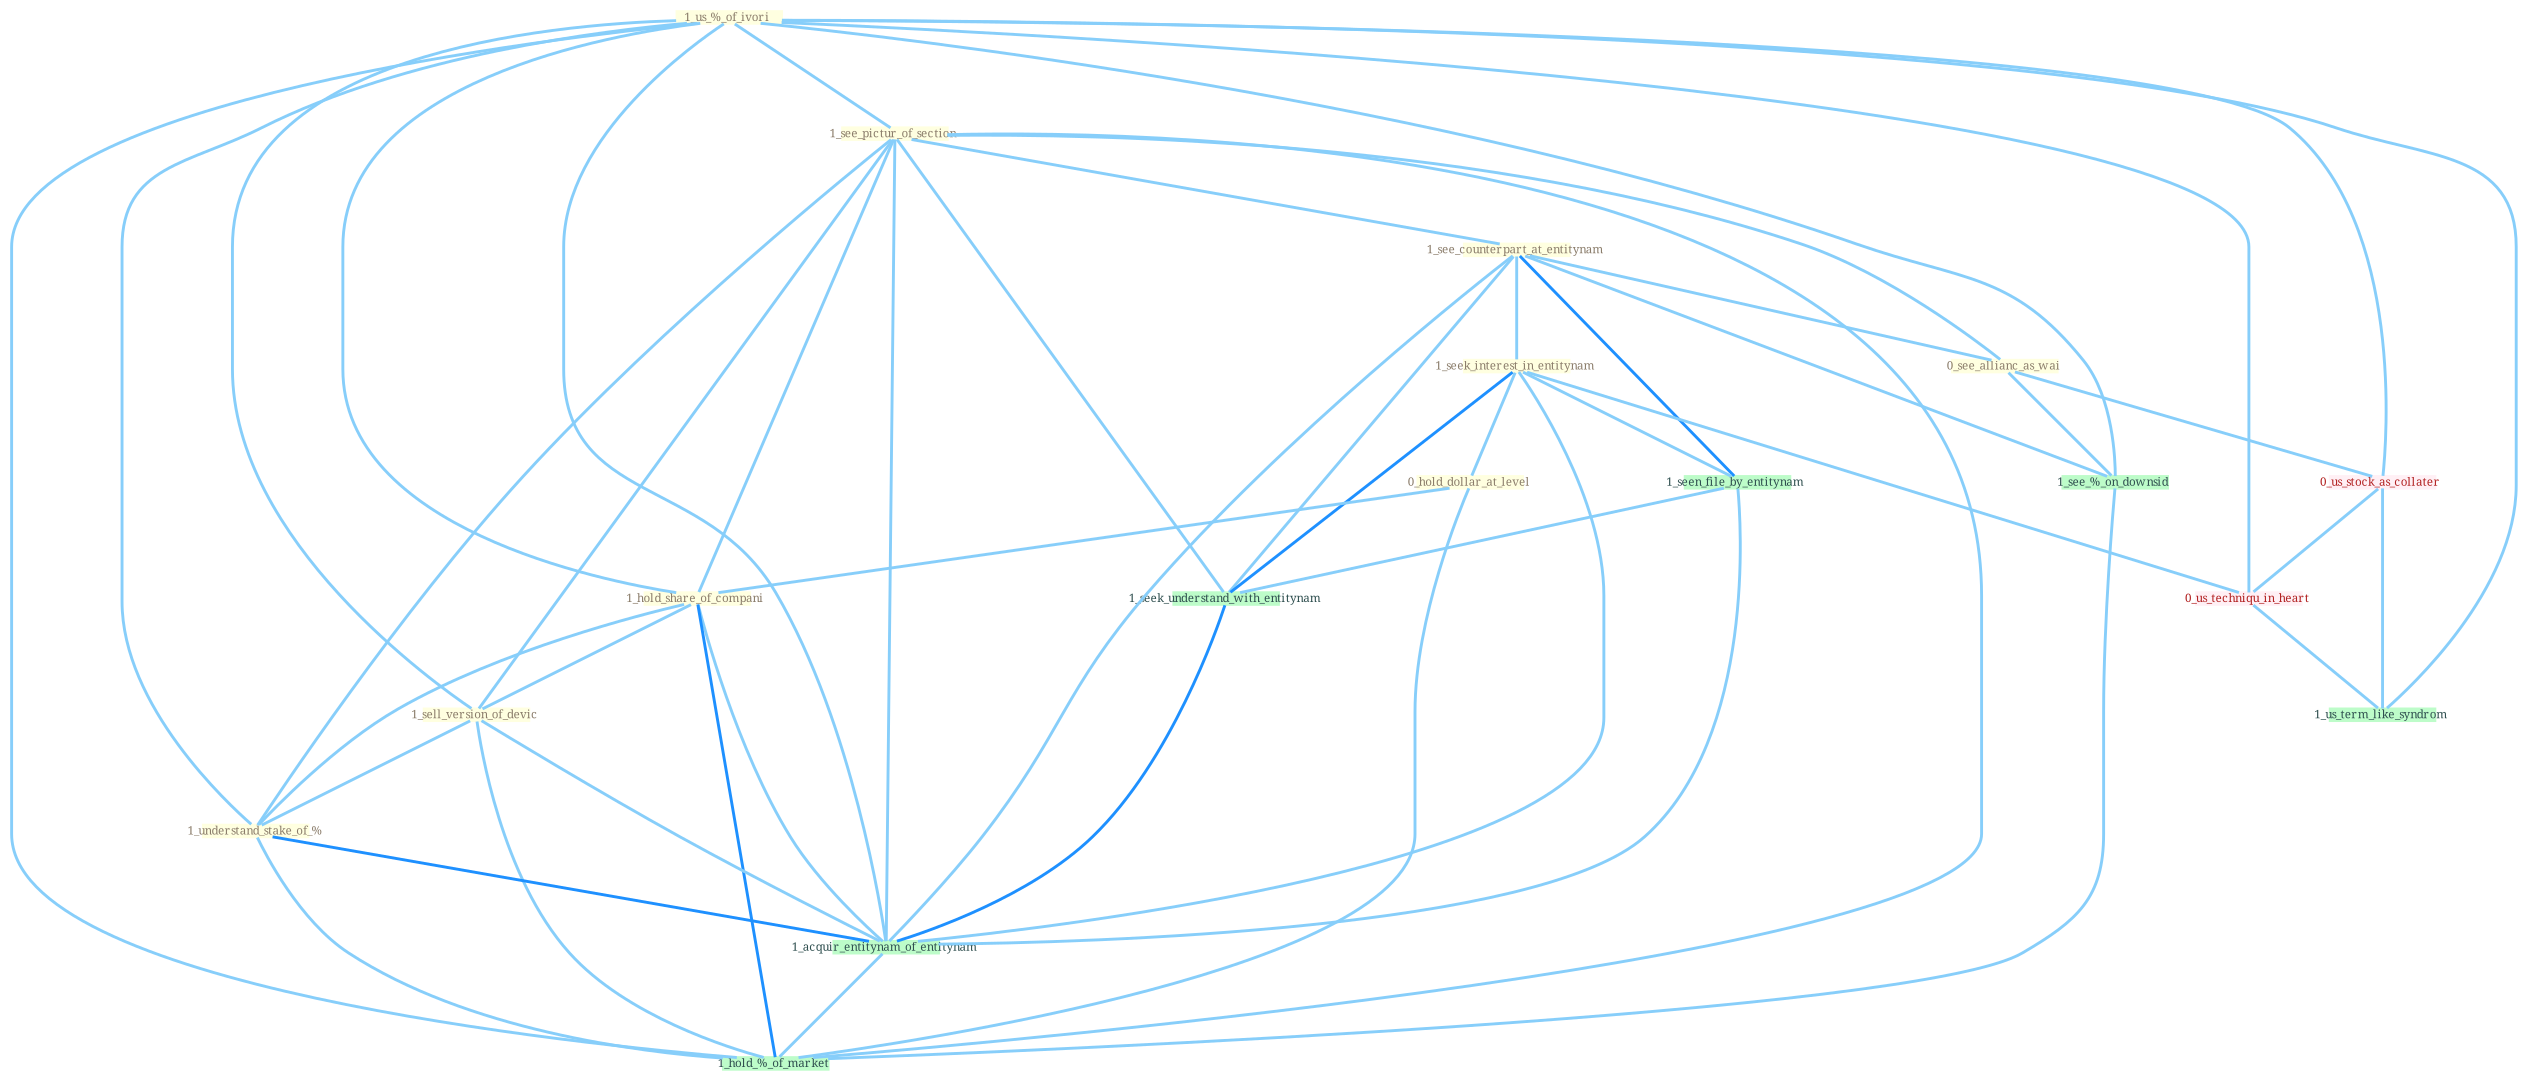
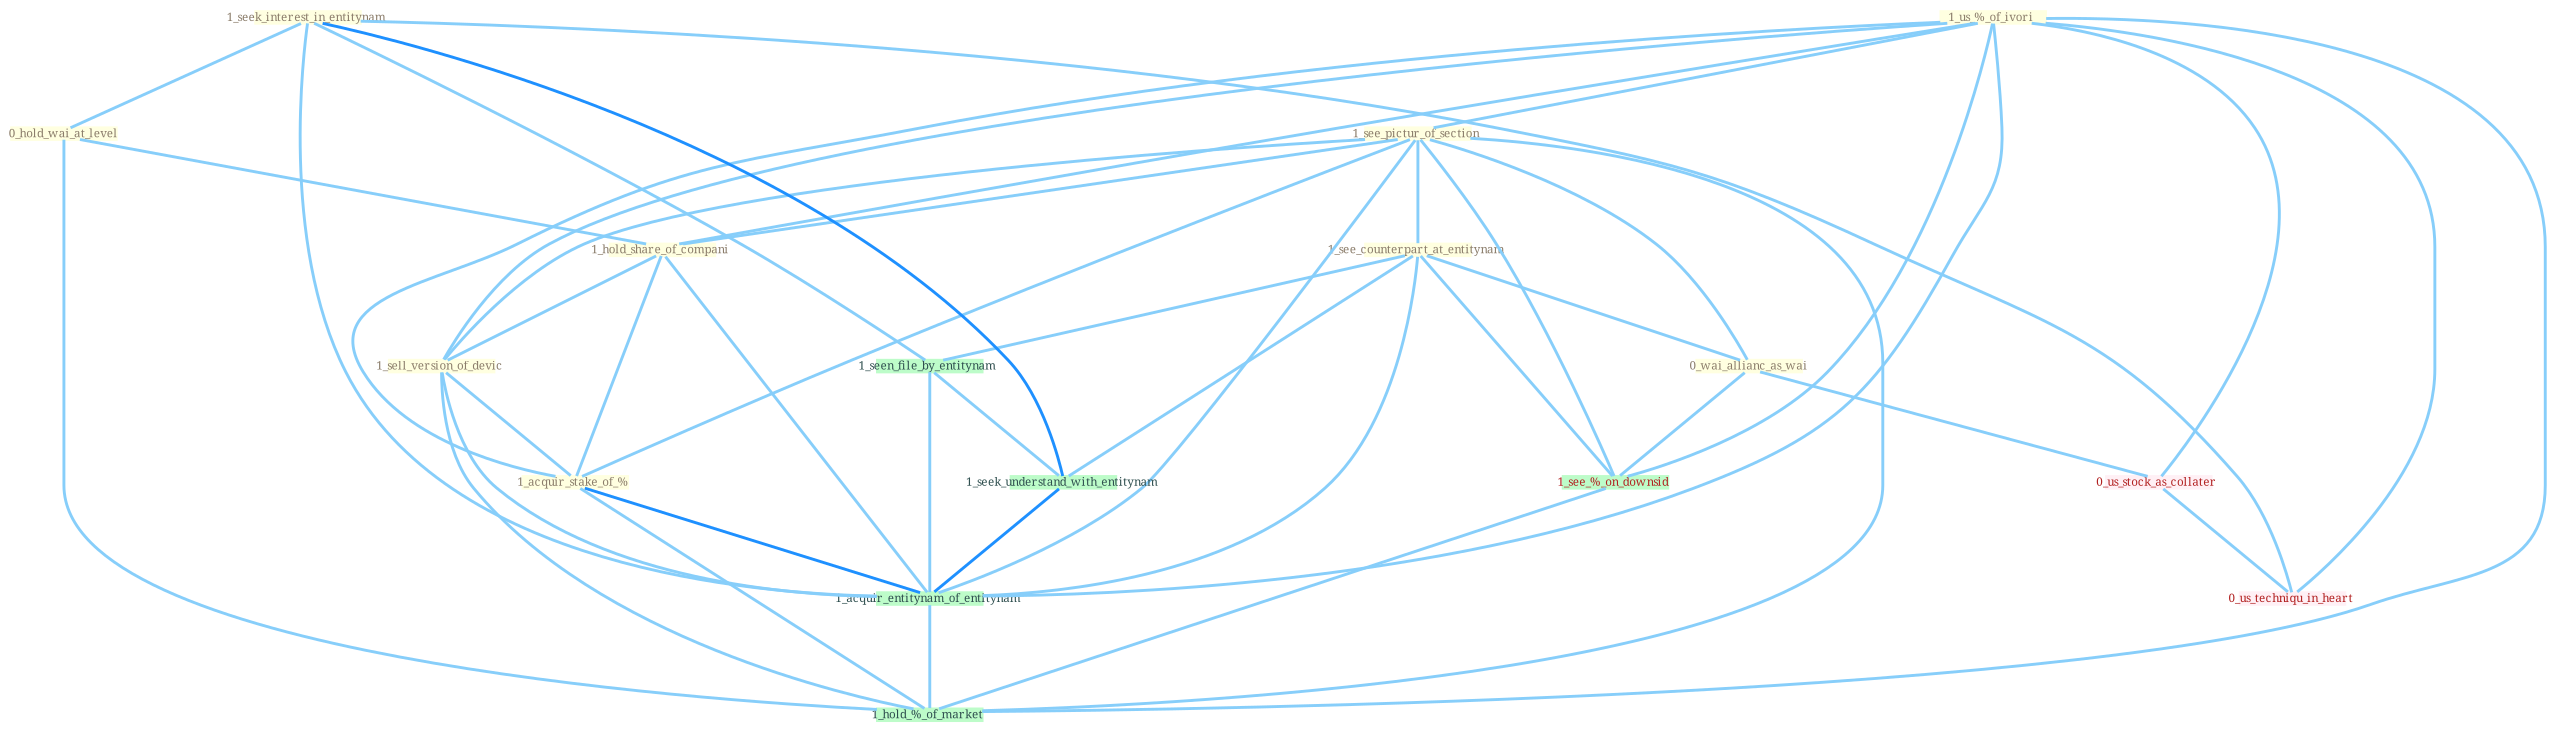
edge "1_see_counterpart_at_entitynam" -- "1_seek_interest_in_entitynam": removed
edge "1_see_pictur_of_section" -- "1_seek_understand_with_entitynam": now "1_see_pictur_of_section" -- "1_see_%_on_downsid"
edge "1_see_counterpart_at_entitynam" -- "1_seen_file_by_entitynam": color #1e90ff -> #87cefa
node "0_see_allianc_as_wai": label "0_see_allianc_as_wai" -> "0_wai_allianc_as_wai"
node "0_hold_dollar_at_level": label "0_hold_dollar_at_level" -> "0_hold_wai_at_level"
node "1_see_%_on_downsid": fontcolor #2f4f4f -> #b22222
node "1_us_term_like_syndrom": removed
node "1_understand_stake_of_%": label "1_understand_stake_of_%" -> "1_acquir_stake_of_%"
edge "1_hold_share_of_compani" -- "1_hold_%_of_market": removed
